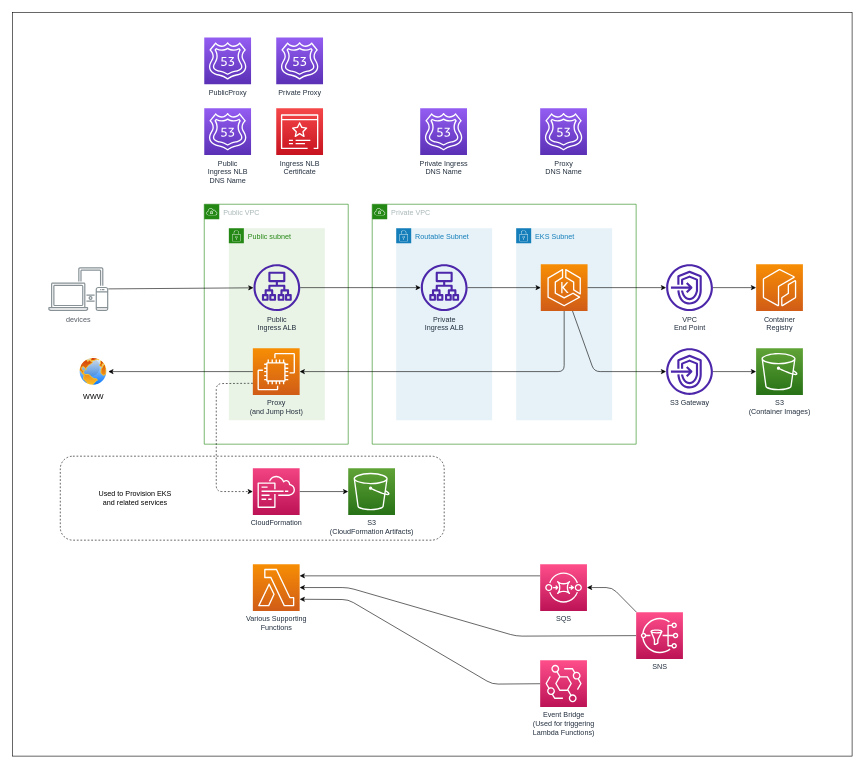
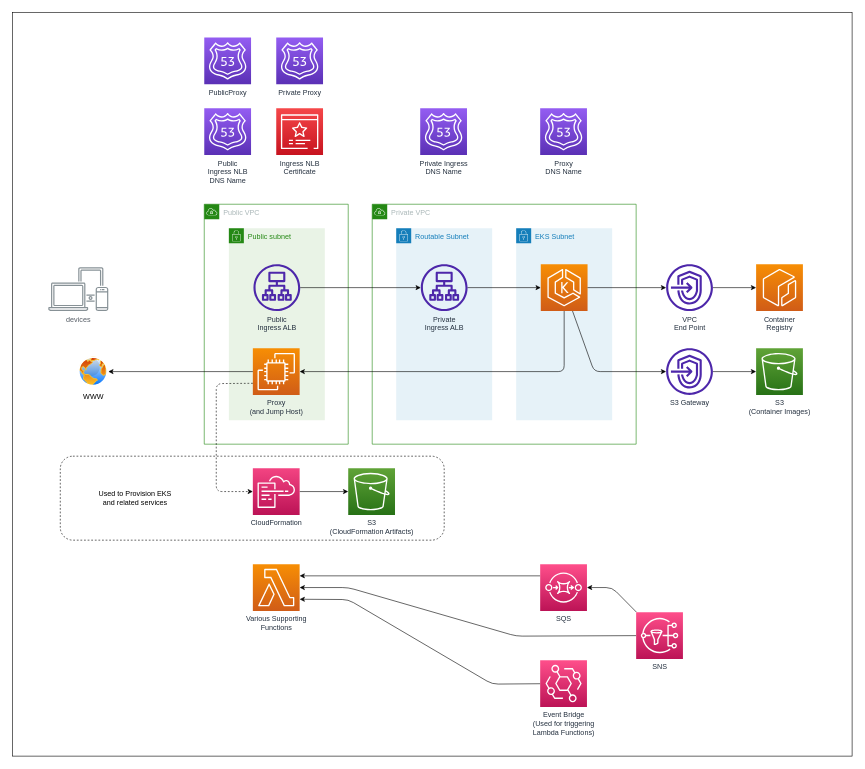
edge "devices" -> "Public Ingress ALB": removed
